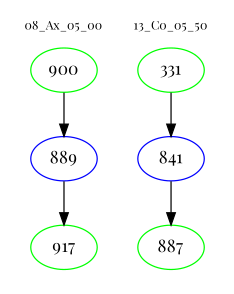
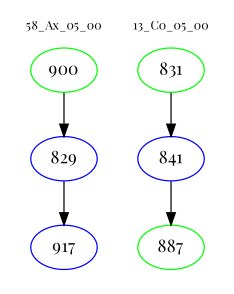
cluster "08_Ax_05_00": label "08_Ax_05_00" -> "58_Ax_05_00"
cluster "13_C0_05_50": label "13_C0_05_50" -> "13_C0_05_00"
node "331": label "331" -> "831"
node "889": label "889" -> "829"
node "917": color green -> blue
